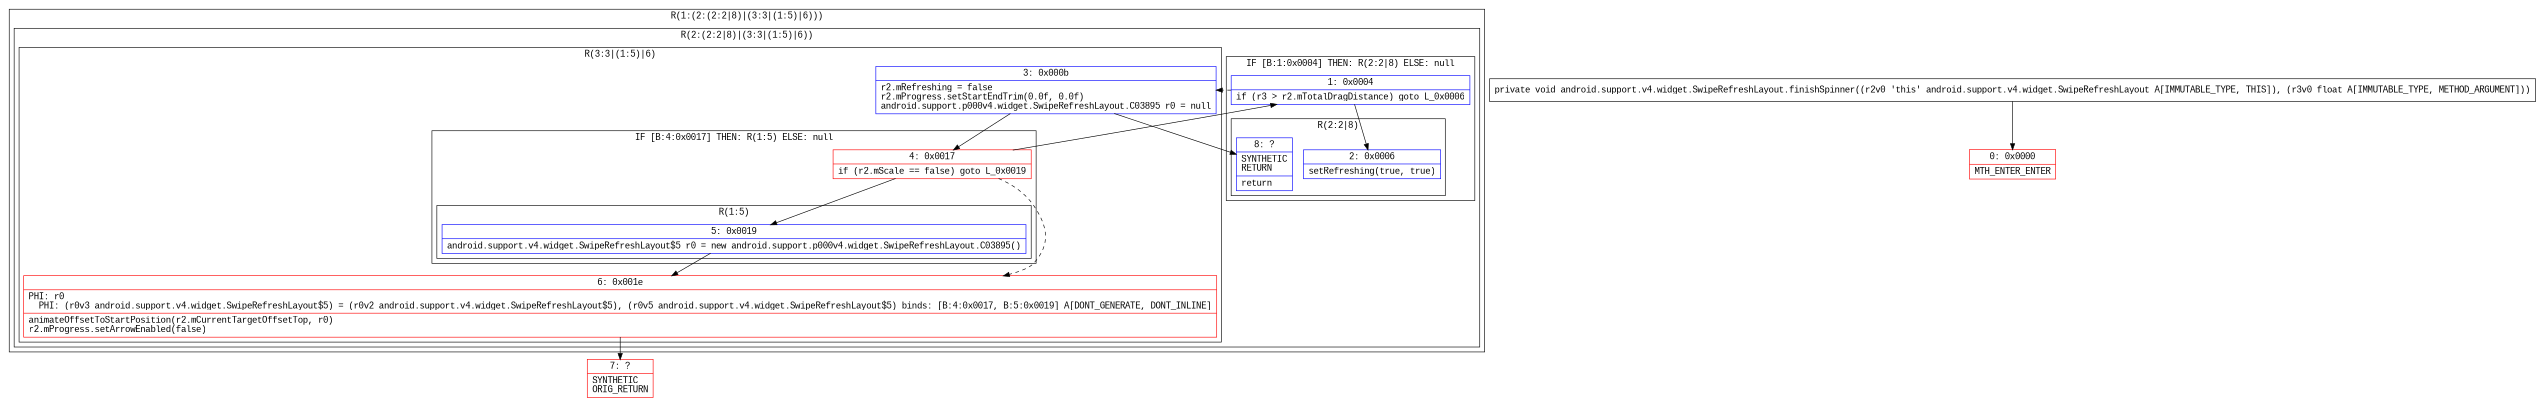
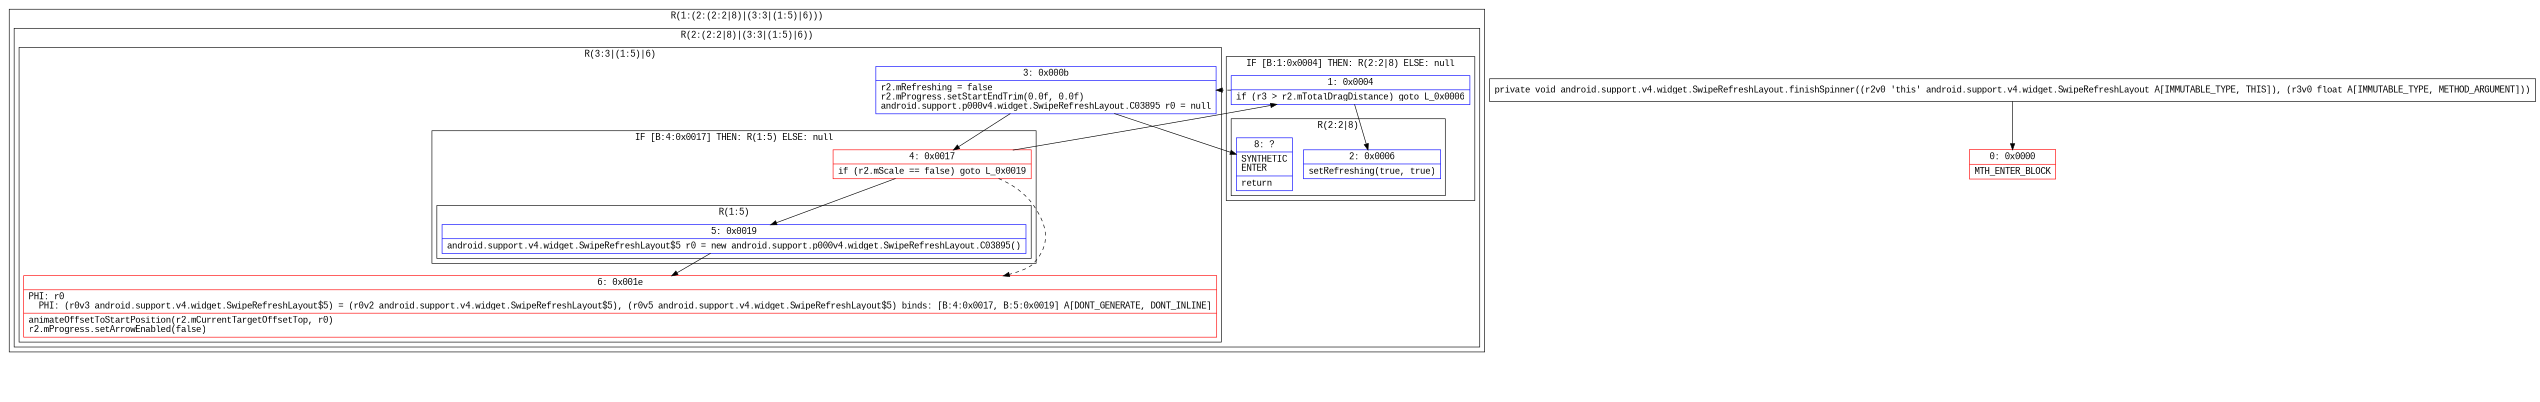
node "8: ?": text "RETURN" -> "ENTER"
node "0: 0x0000": text "MTH_ENTER_ENTER" -> "MTH_ENTER_BLOCK"
node "7: ?": removed
